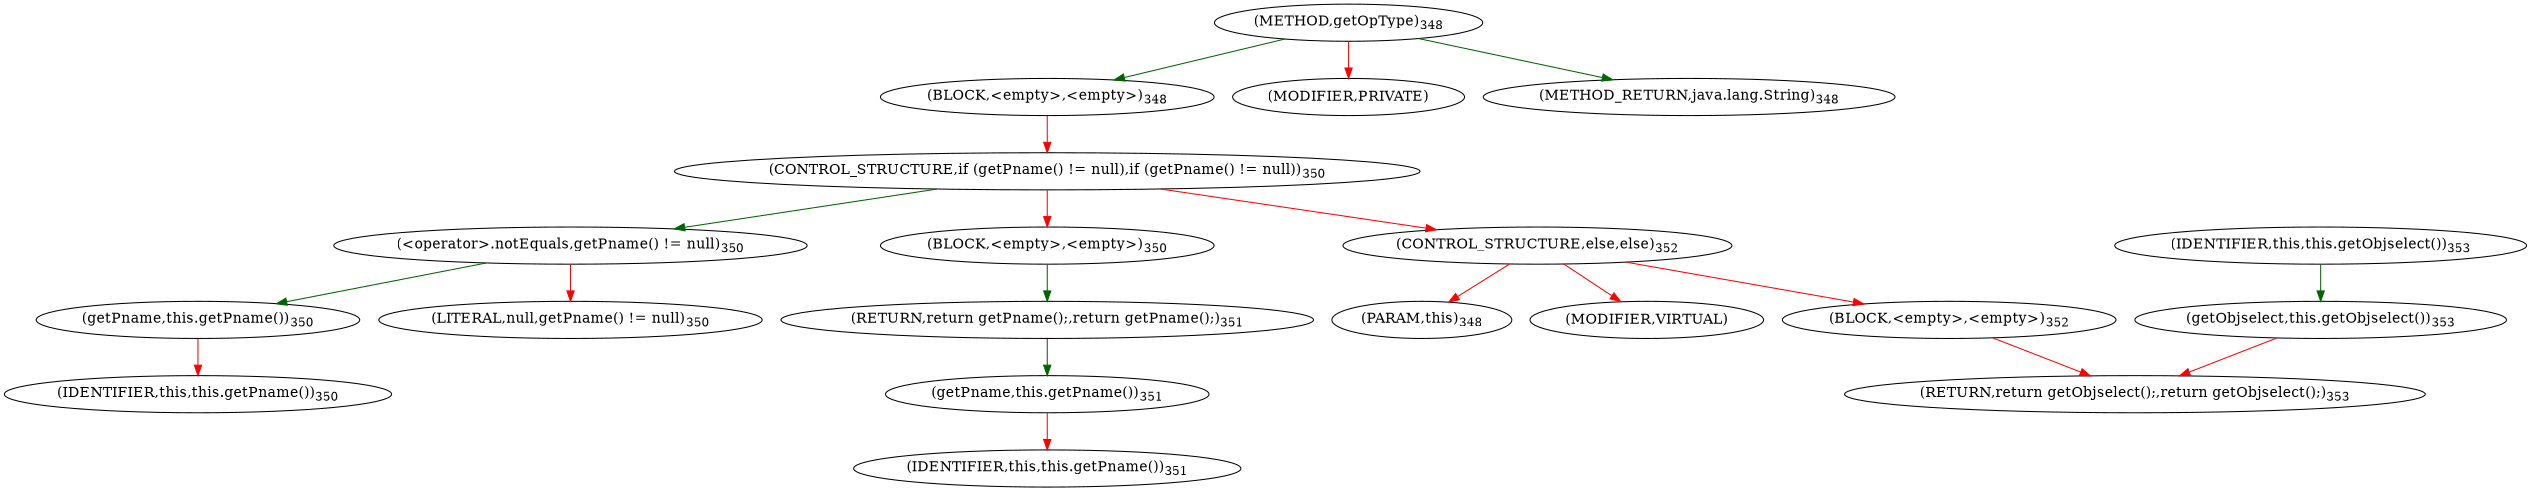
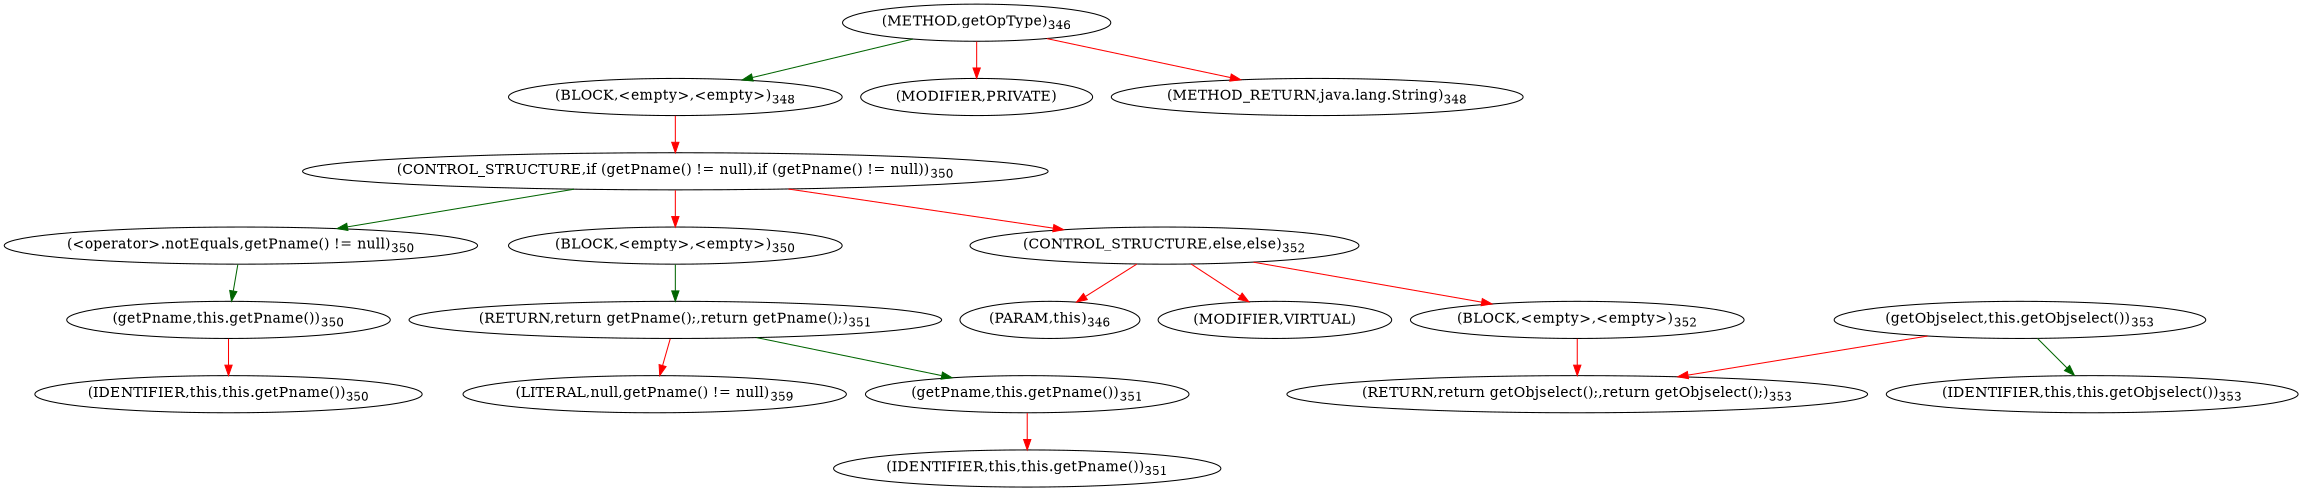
node "(METHOD,getOpType)": text "348" -> "346"
edge "(METHOD,getOpType)" -> "(METHOD_RETURN,java.lang.String)": color darkgreen -> red
edge "(<operator>.notEquals,getPname() != null)" -> "(LITERAL,null,getPname() != null)": now "(RETURN,return getPname();,return getPname();)" -> "(LITERAL,null,getPname() != null)"
edge "(IDENTIFIER,this,this.getObjselect())" -> "(getObjselect,this.getObjselect())": reversed
node "(LITERAL,null,getPname() != null)": text "350" -> "359"
node "(PARAM,this)": text "348" -> "346"
